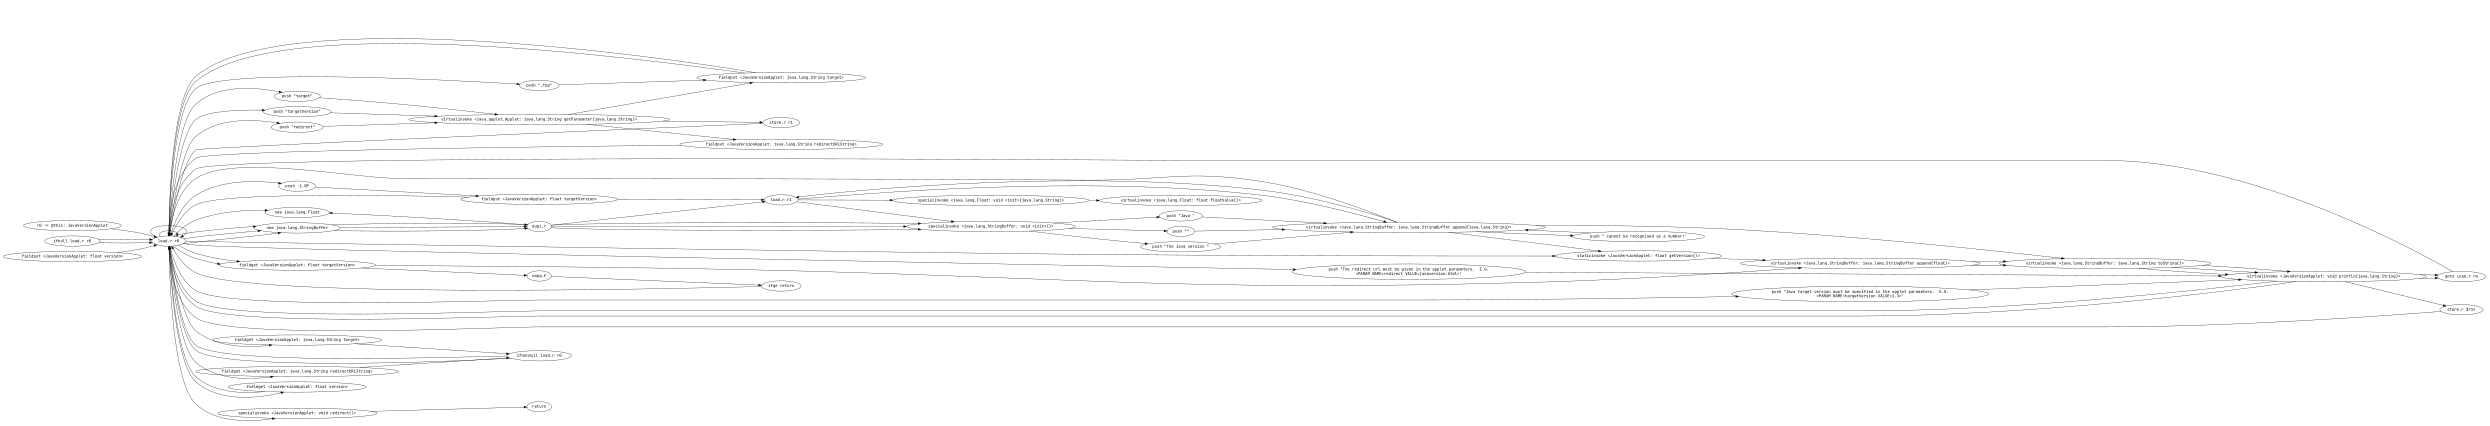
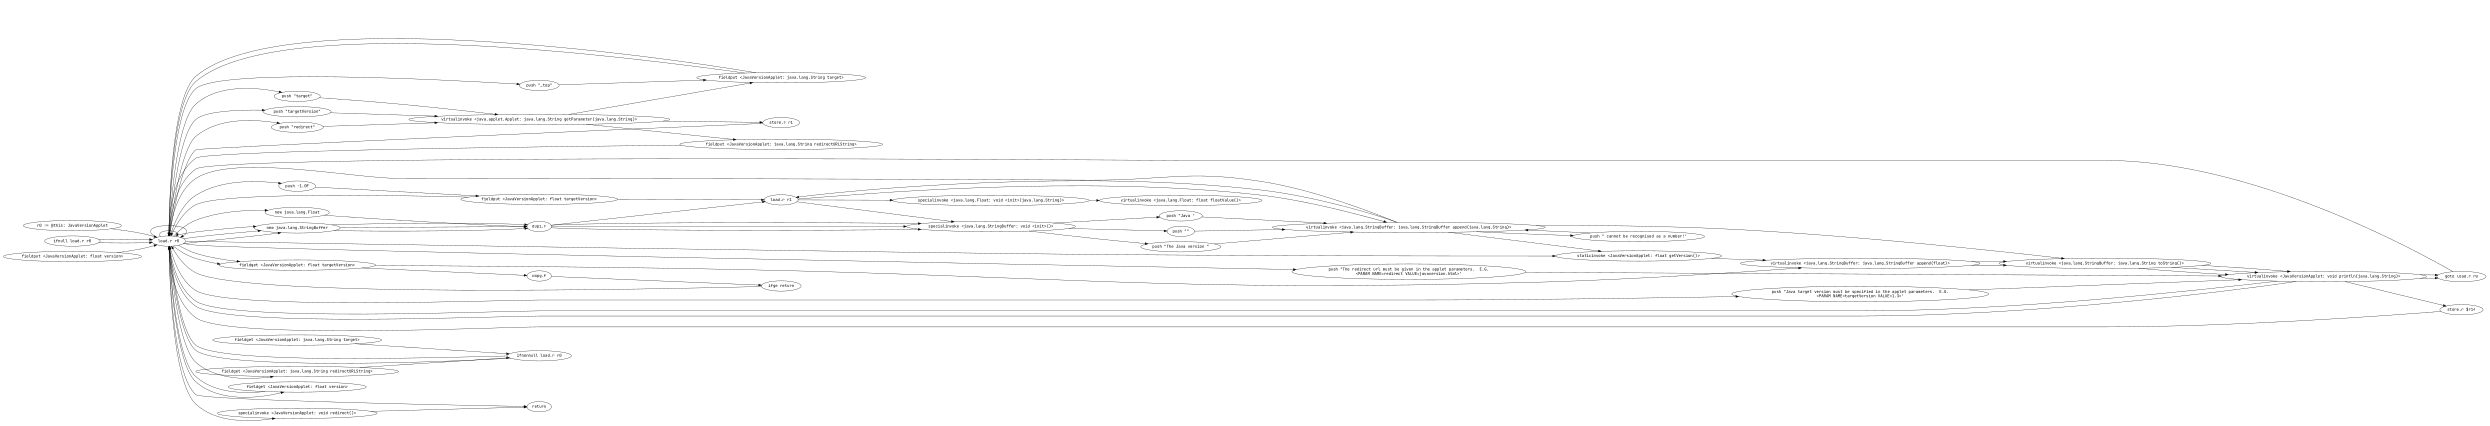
edge "dup1.r" -> "new java.lang.Float": reversed
edge "load.r r0" -> "fieldget <JavaVersionApplet: java.lang.String target>": now "load.r r0" -> "return"
